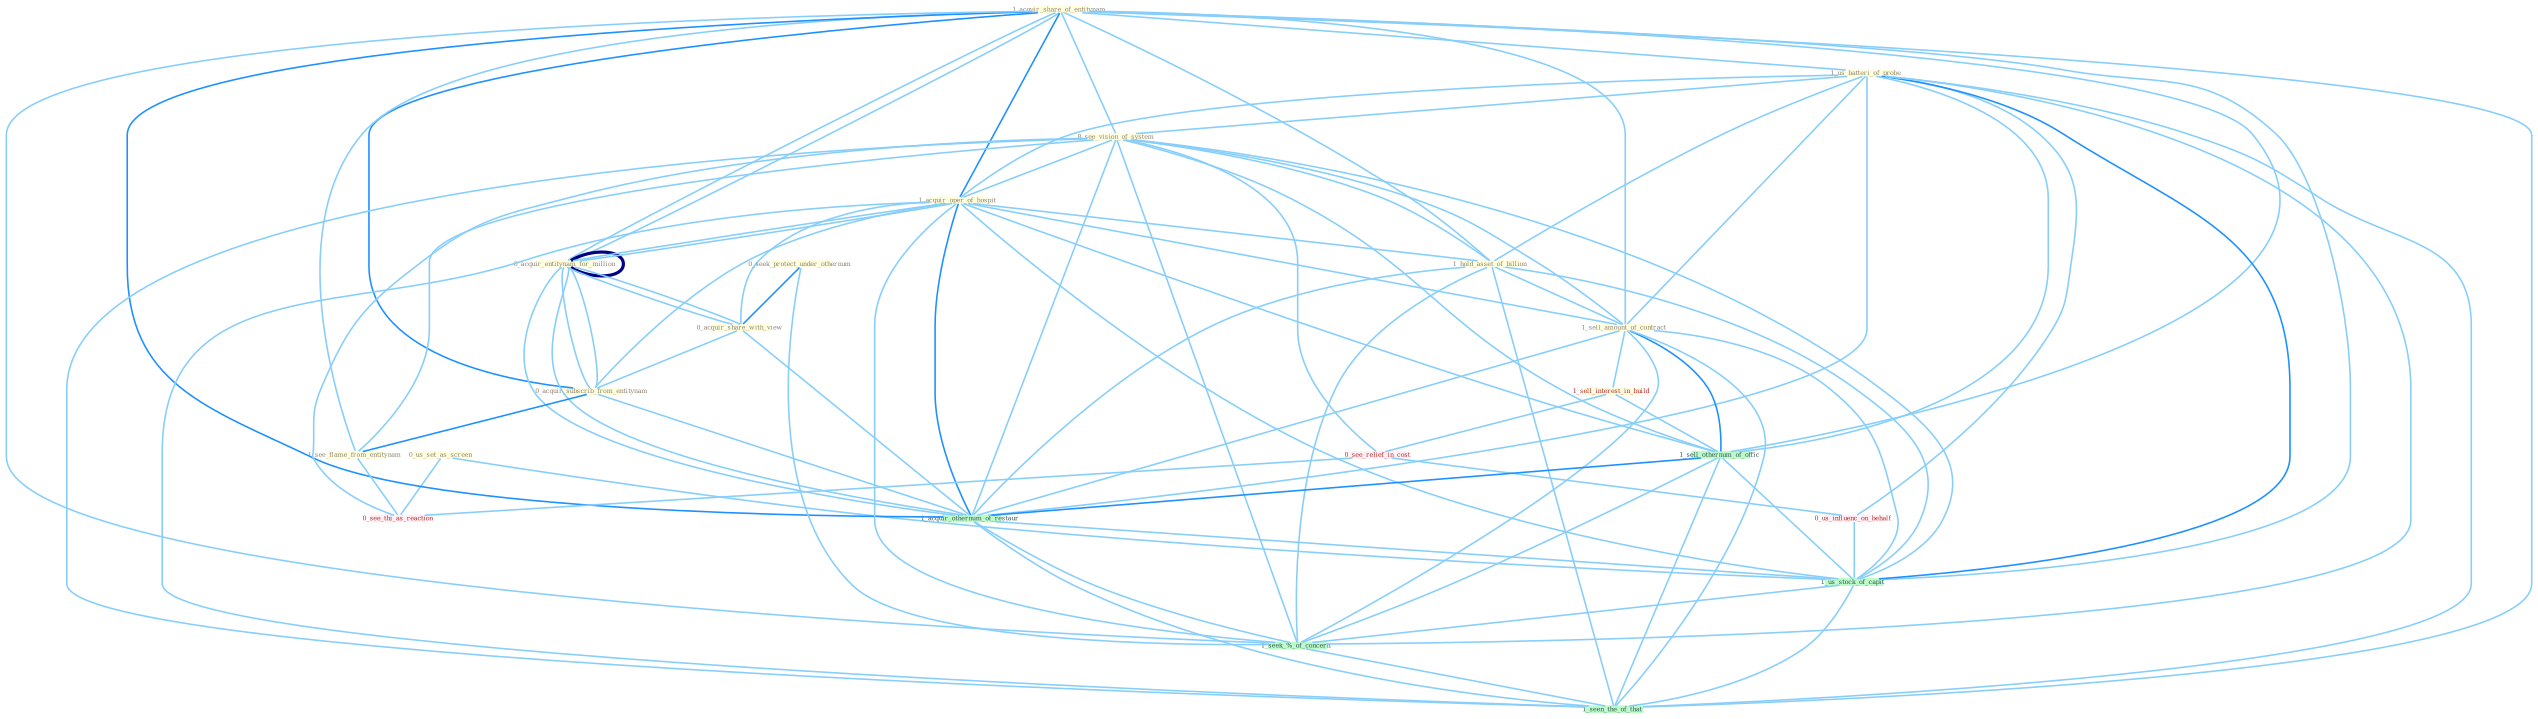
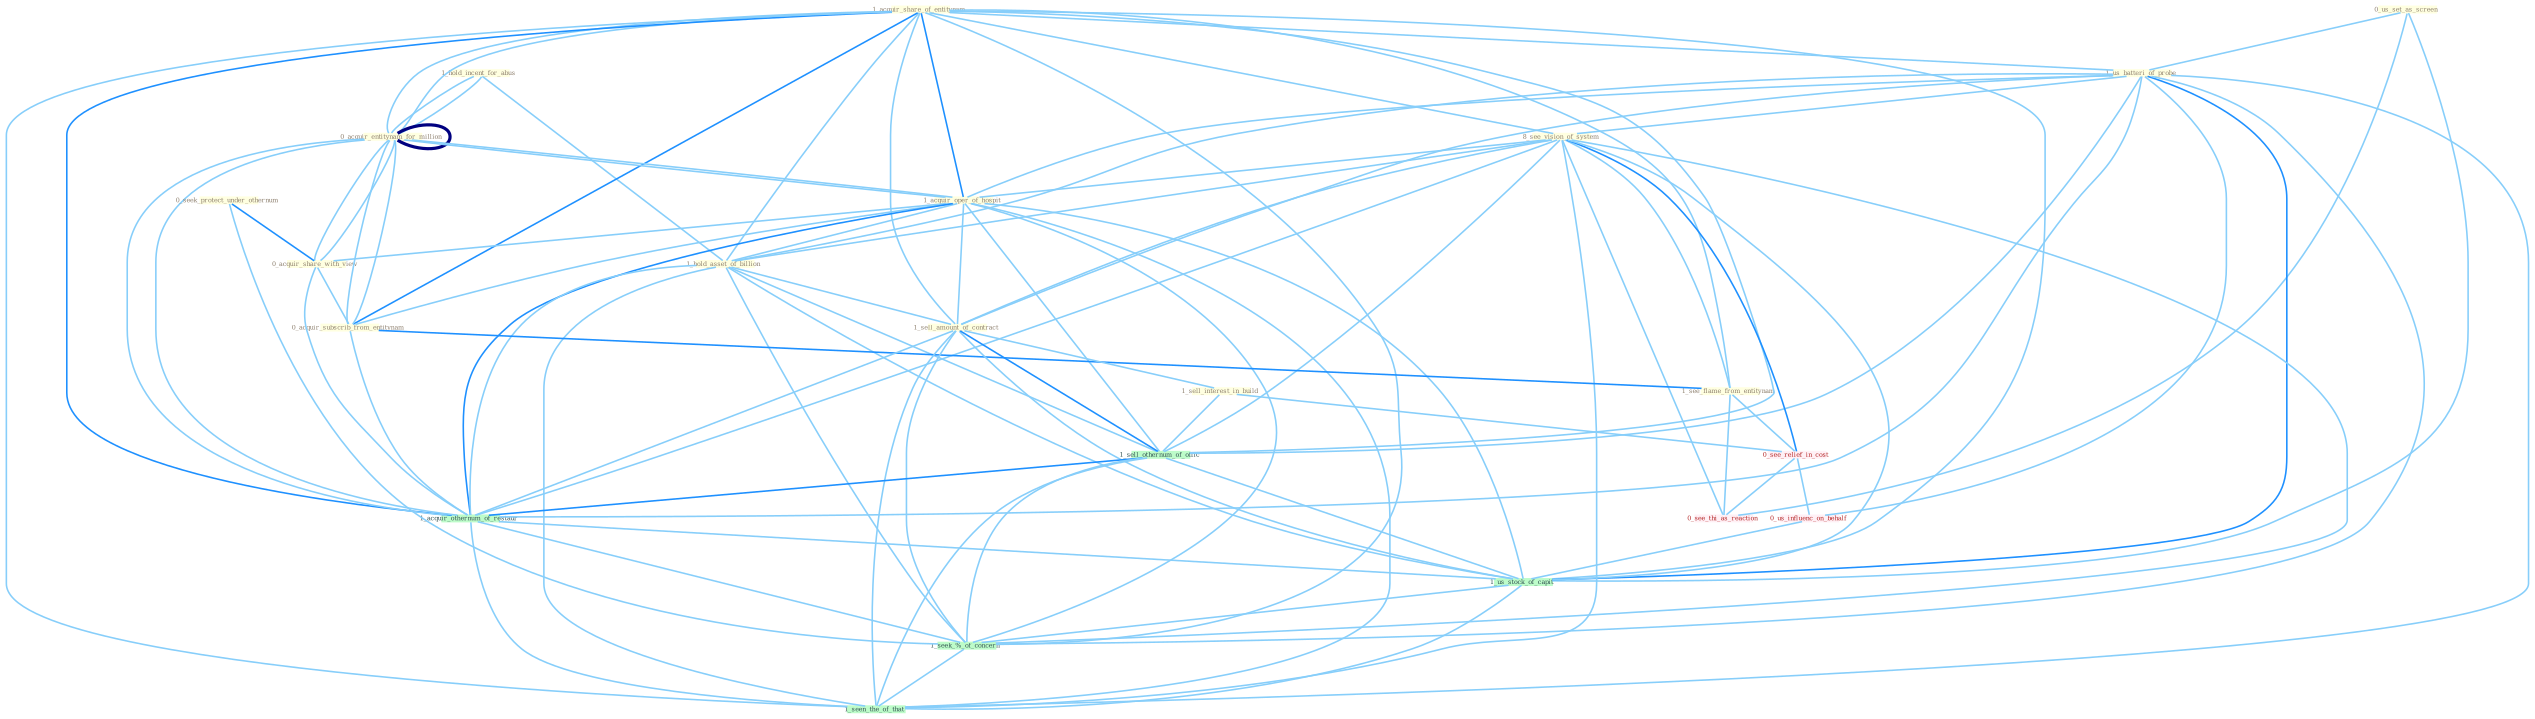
edge "0_us_set_as_screen" -- "1_us_batteri_of_probe": added
node "1_hold_incent_for_abus": added
edge "8_see_vision_of_system" -- "0_see_relief_in_cost": color #87cefa -> #1e90ff
edge "1_hold_asset_of_billion" -- "1_sell_othernum_of_offic": added
node "1_sell_interest_in_build": fontcolor #b22222 -> #8b7d6b
edge "1_see_flame_from_entitynam" -- "0_see_relief_in_cost": added
